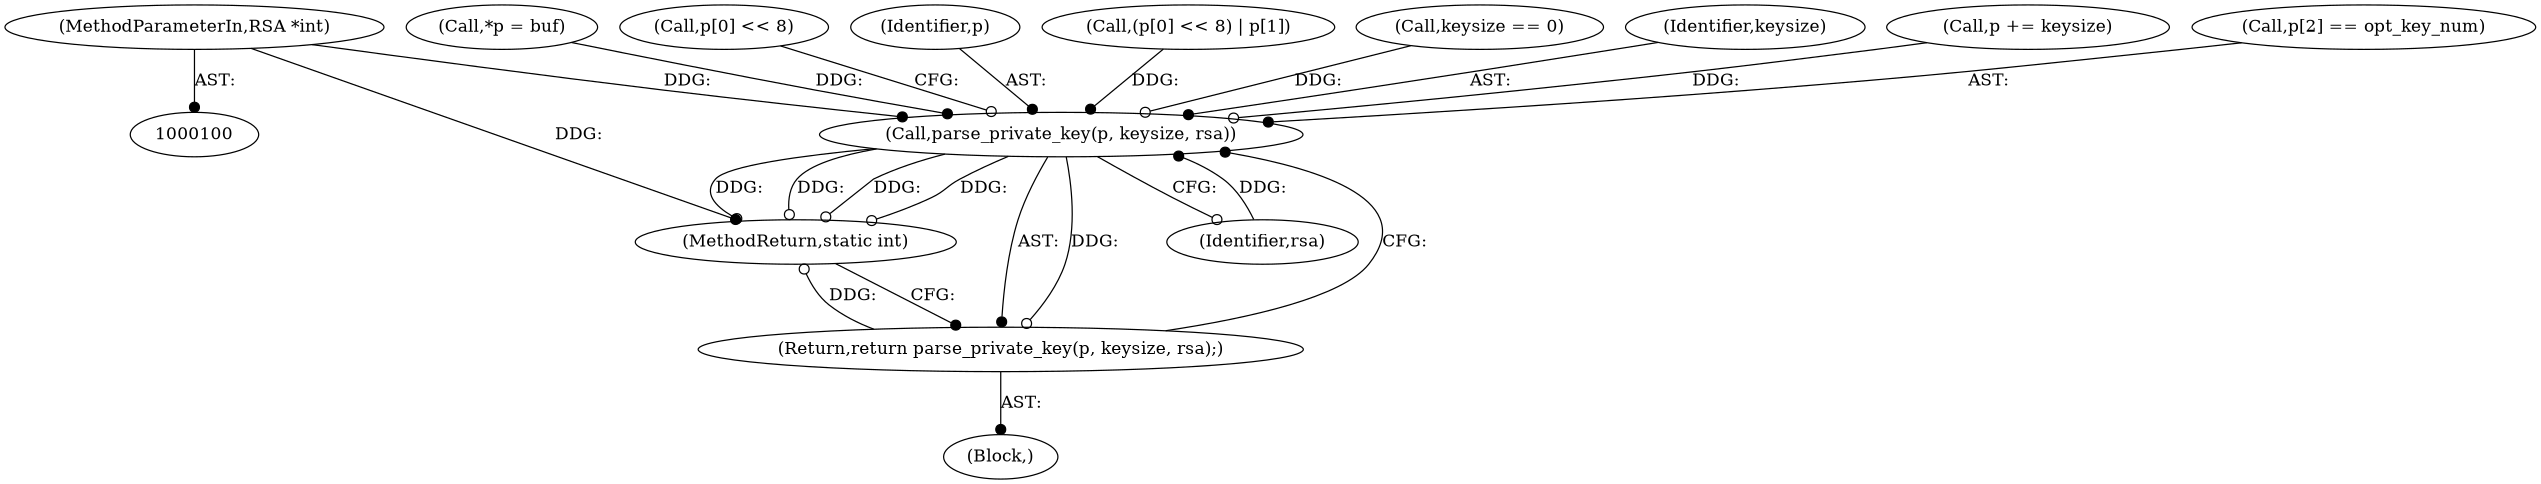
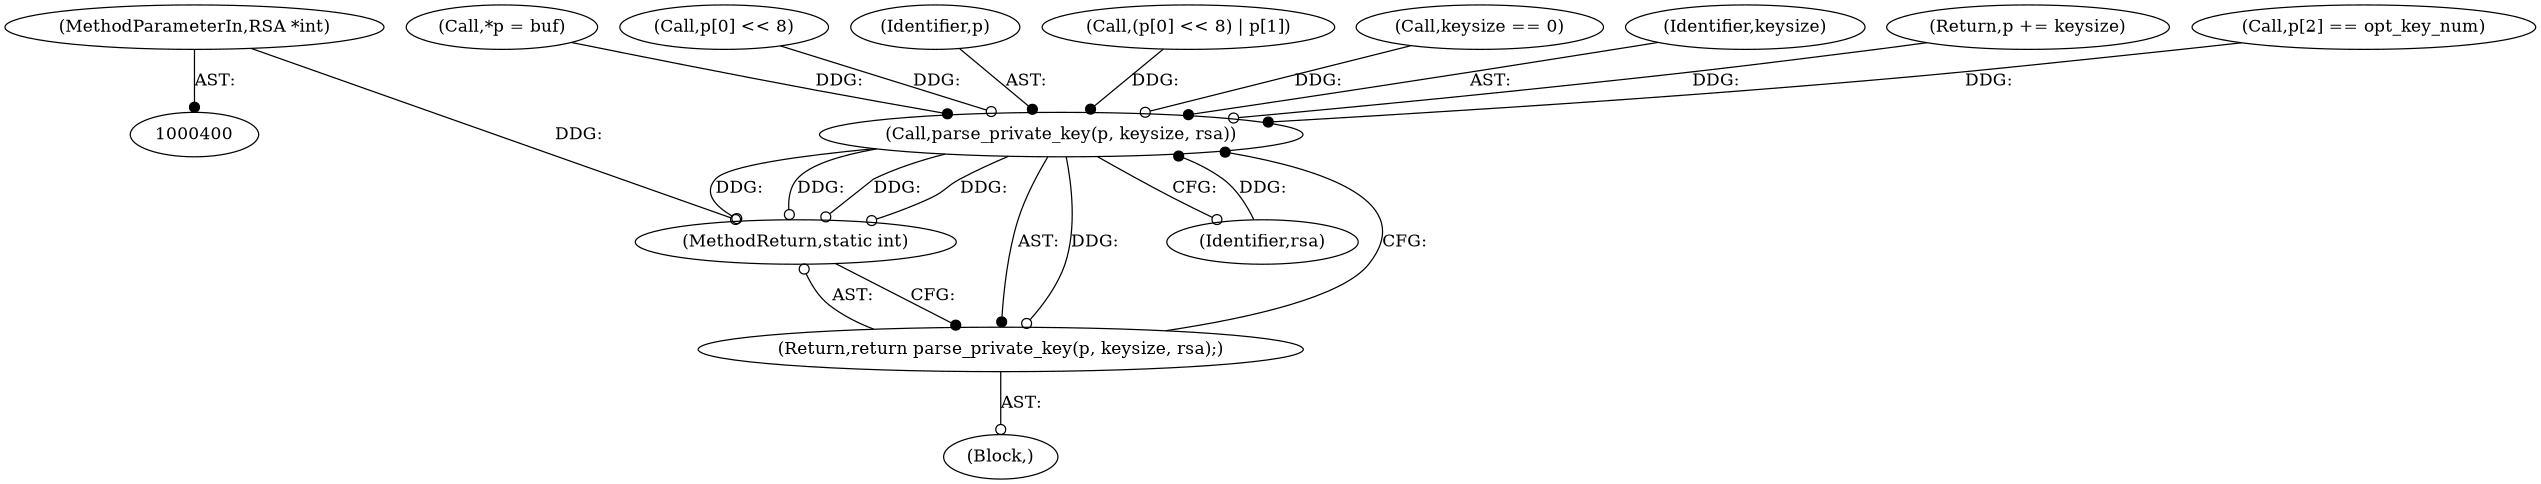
node "(Call,p += keysize)": label "(Call,p += keysize)" -> "(Return,p += keysize)"
edge "(Call,p[0] << 8)" -> "(Call,parse_private_key(p, keysize, rsa))": label "CFG: " -> "DDG: "
edge "(Call,p[2] == opt_key_num)" -> "(Call,parse_private_key(p, keysize, rsa))": label "AST: " -> "DDG: "
edge "(MethodParameterIn,RSA *int)" -> "(Call,parse_private_key(p, keysize, rsa))": removed, label "DDG:"
edge "(MethodParameterIn,RSA *int)" -> "(MethodReturn,static int)": arrowhead dot -> odot
node "1000100": label "1000100" -> "1000400"
edge "(Return,return parse_private_key(p, keysize, rsa);)" -> "(MethodReturn,static int)": label "DDG: " -> "AST: "
edge "(Return,return parse_private_key(p, keysize, rsa);)" -> "(Block,)": arrowhead dot -> odot
